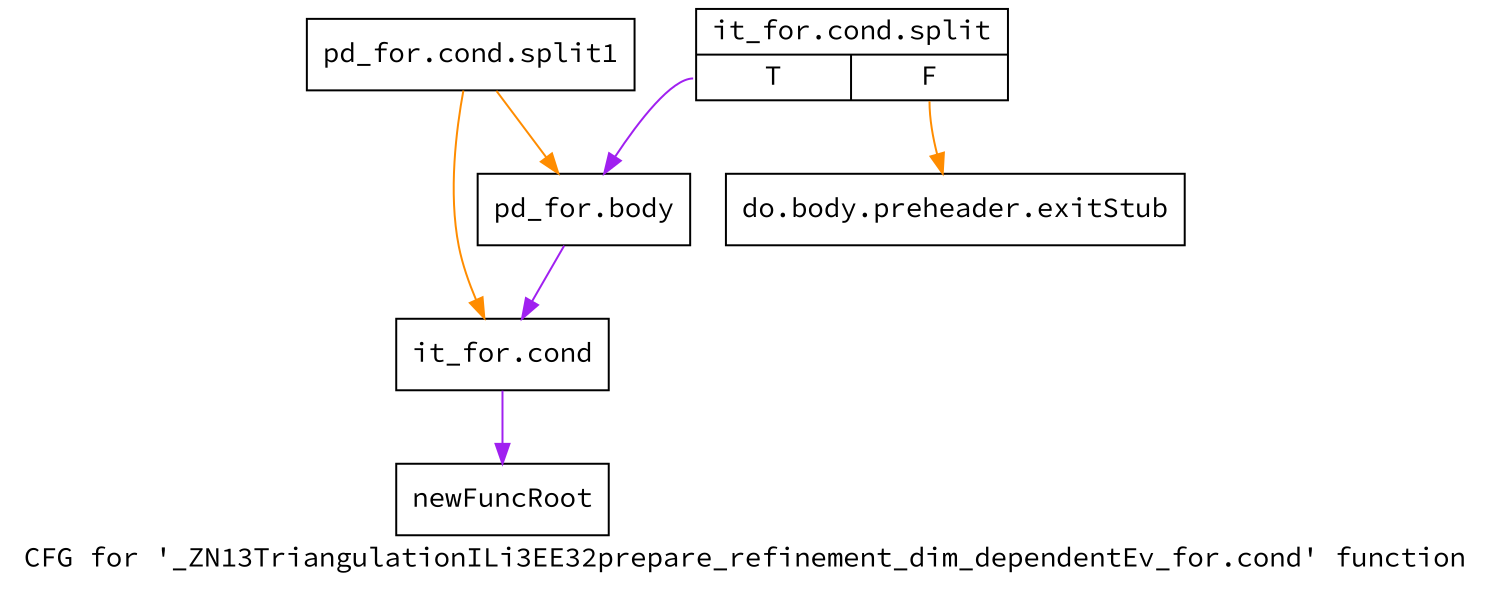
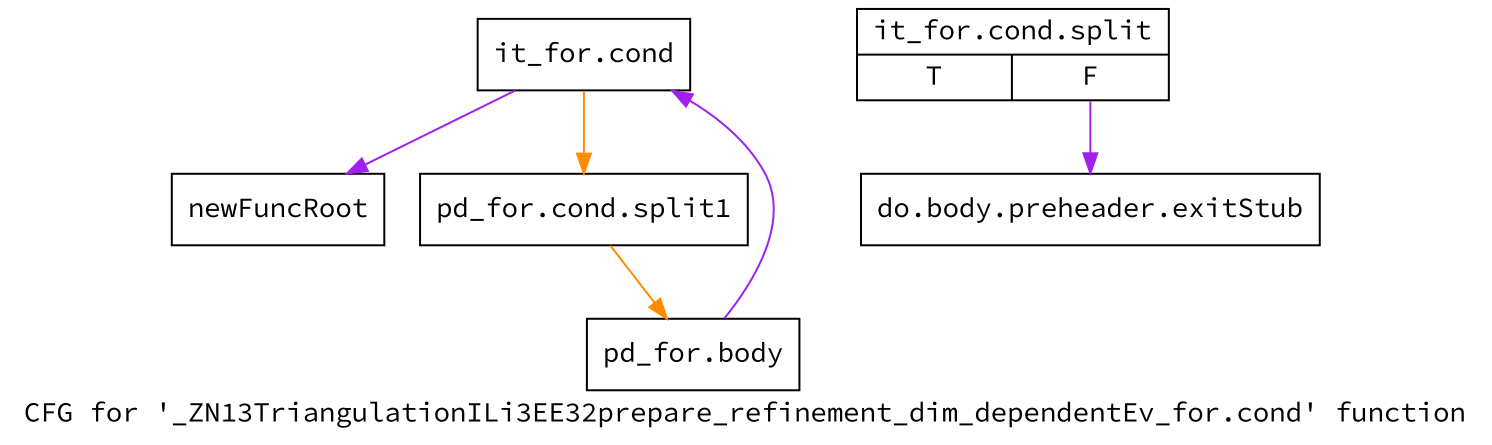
edge "it_for.cond.split" -> "pd_for.body": removed
edge "it_for.cond.split" -> "do.body.preheader.exitStub": color darkorange -> purple
edge "pd_for.cond.split1" -> "it_for.cond": reversed
